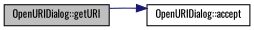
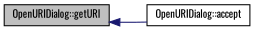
edge "OpenURIDialog::getURI" -> "OpenURIDialog::accept": reversed
